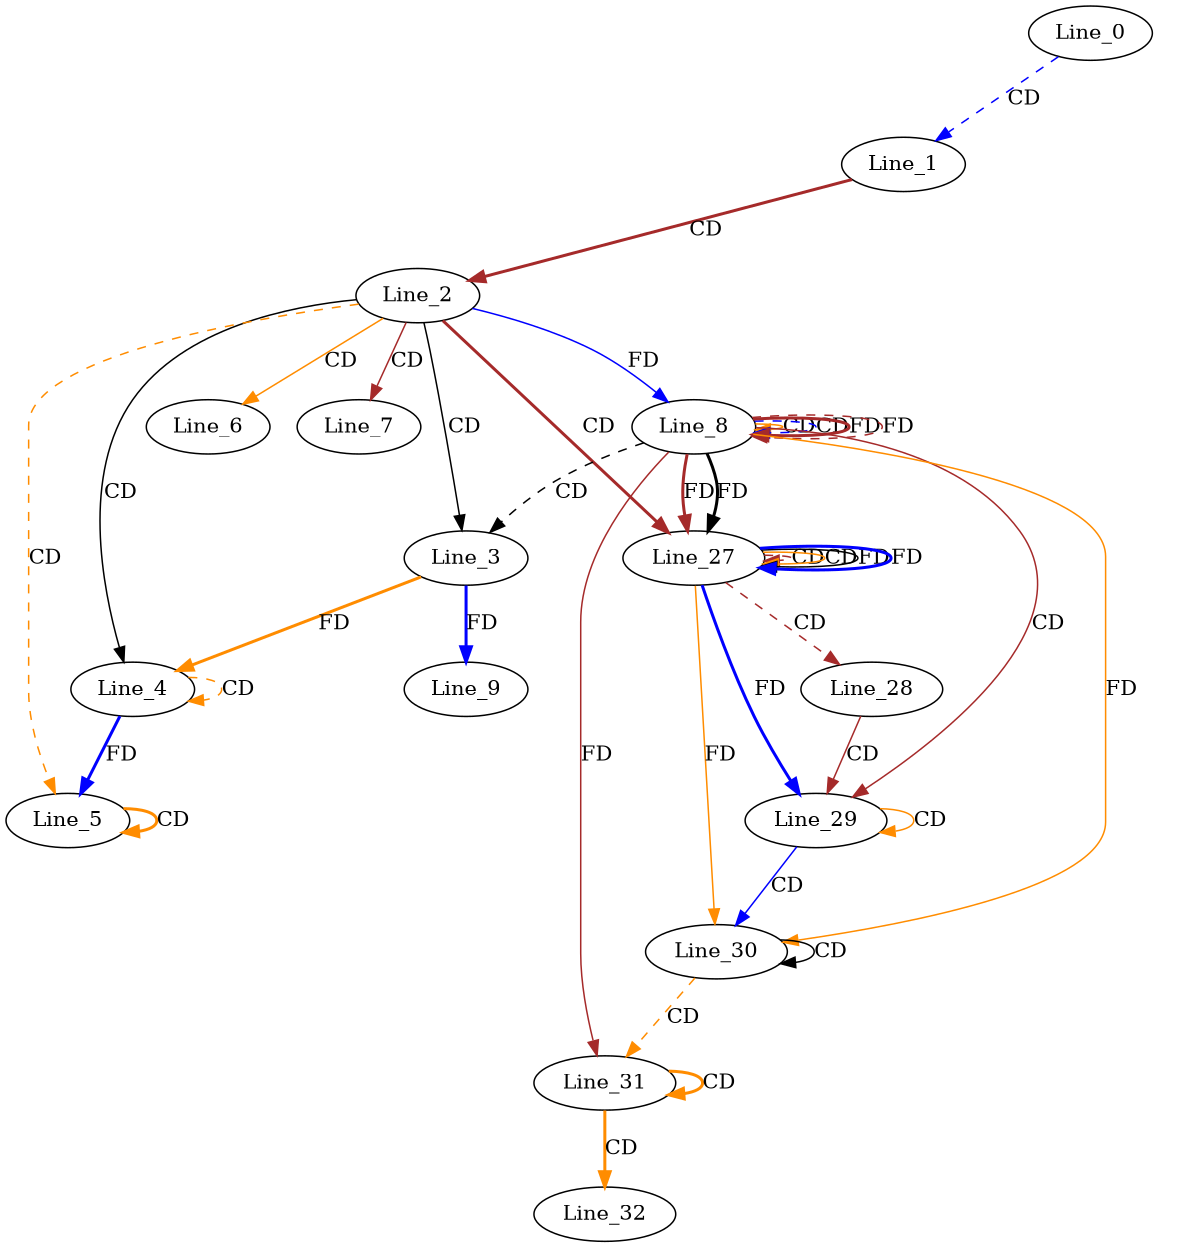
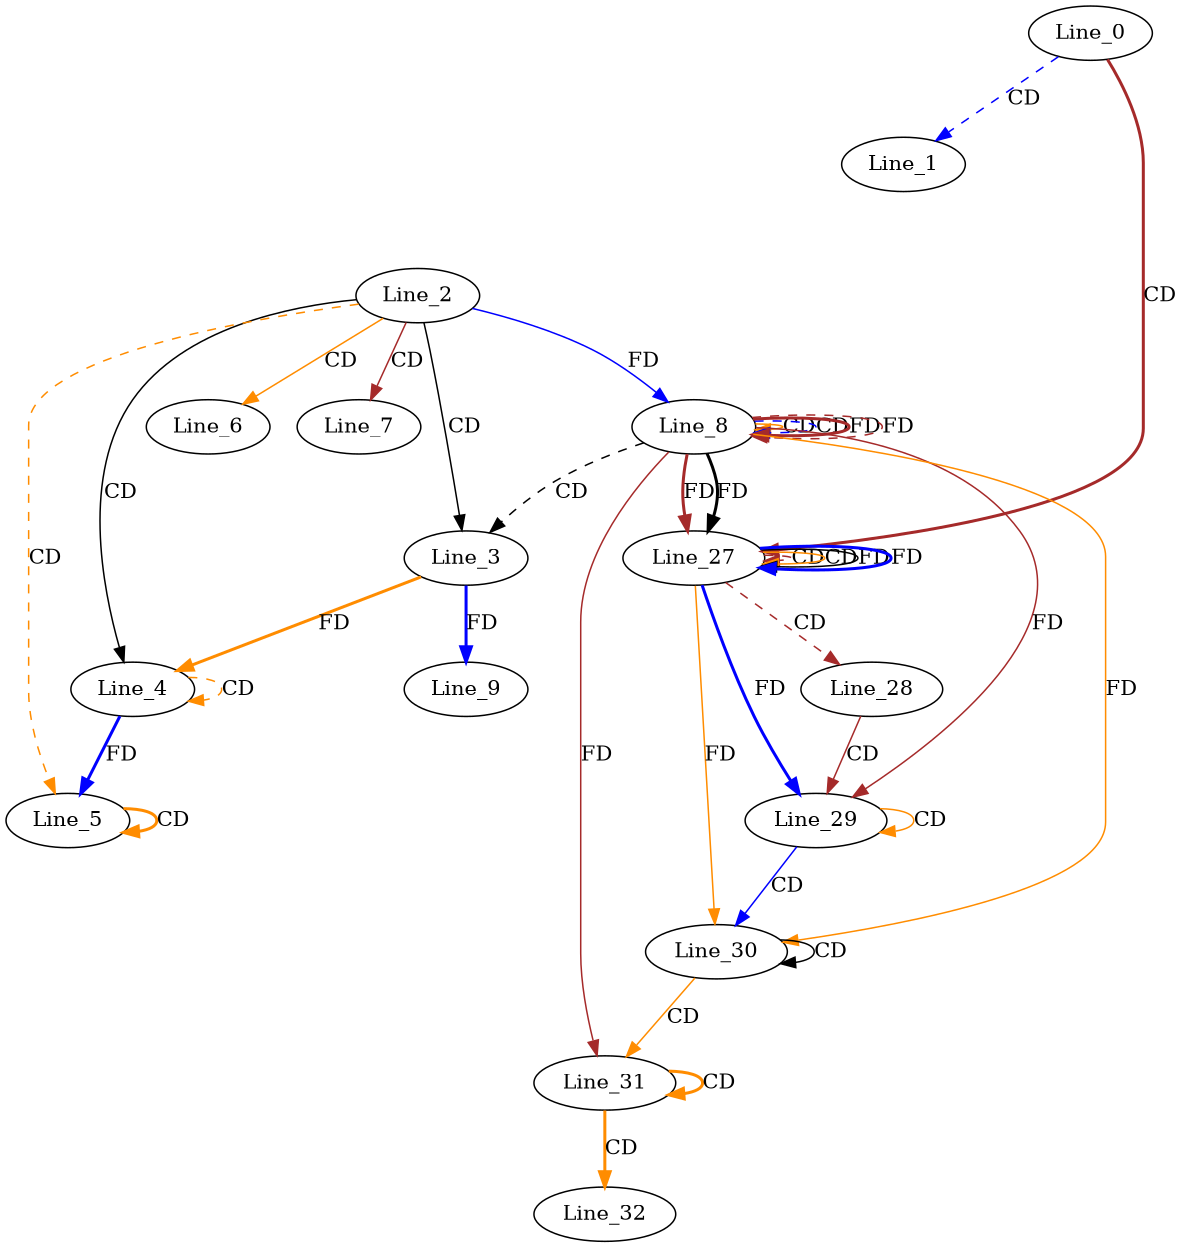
edge "Line_1" -> "Line_2": removed, label "CD"
edge "Line_2" -> "Line_27": now "Line_0" -> "Line_27"
edge "Line_8" -> "Line_29": label "CD" -> "FD"
edge "Line_30" -> "Line_31": style dashed -> solid
